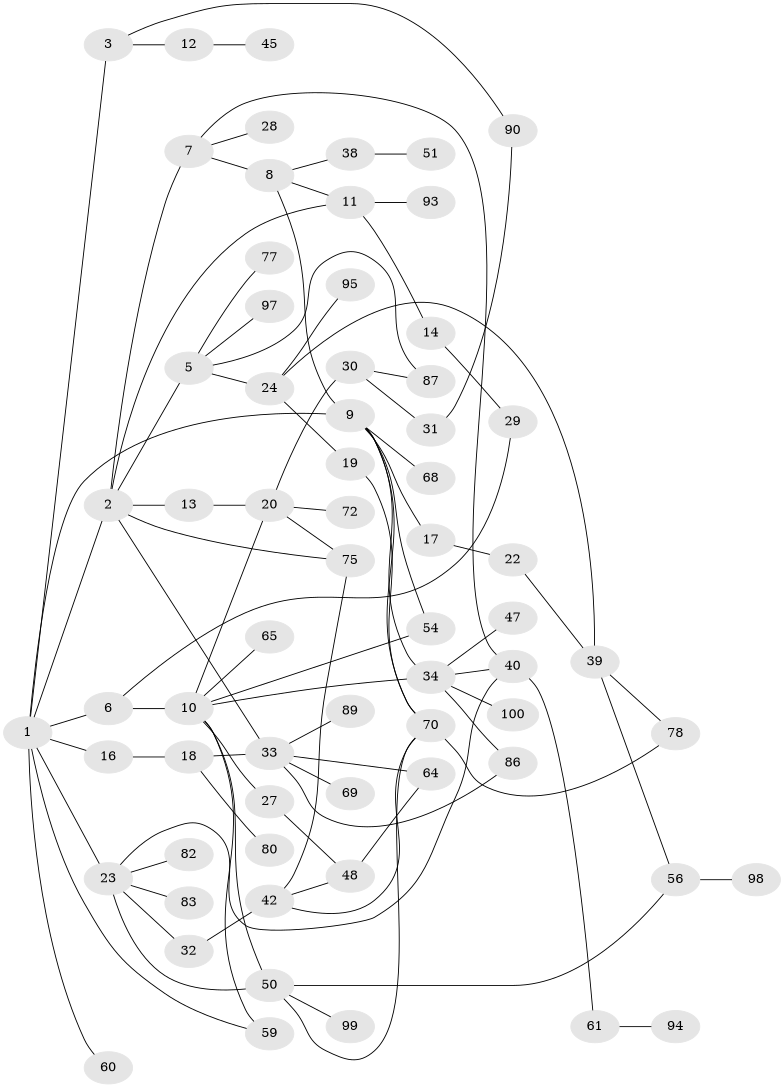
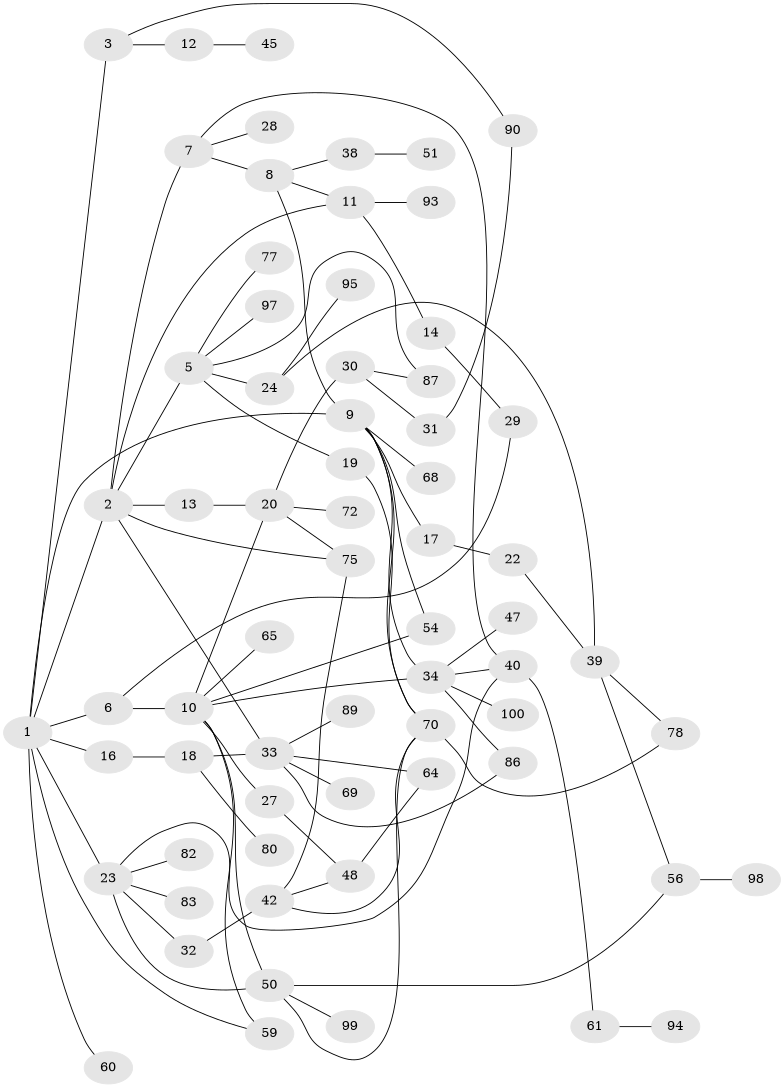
edge "24" -- "19": now "5" -- "19"
